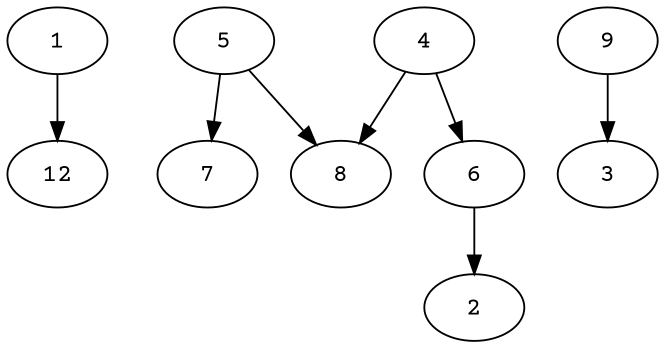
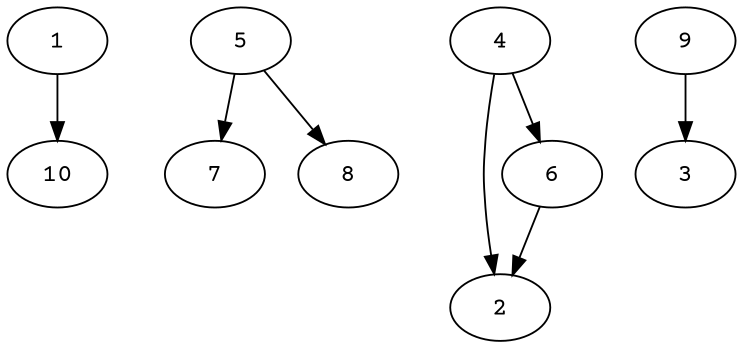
edge "4" -> "8": now "4" -> "2"
node "12": label "12" -> "10"
